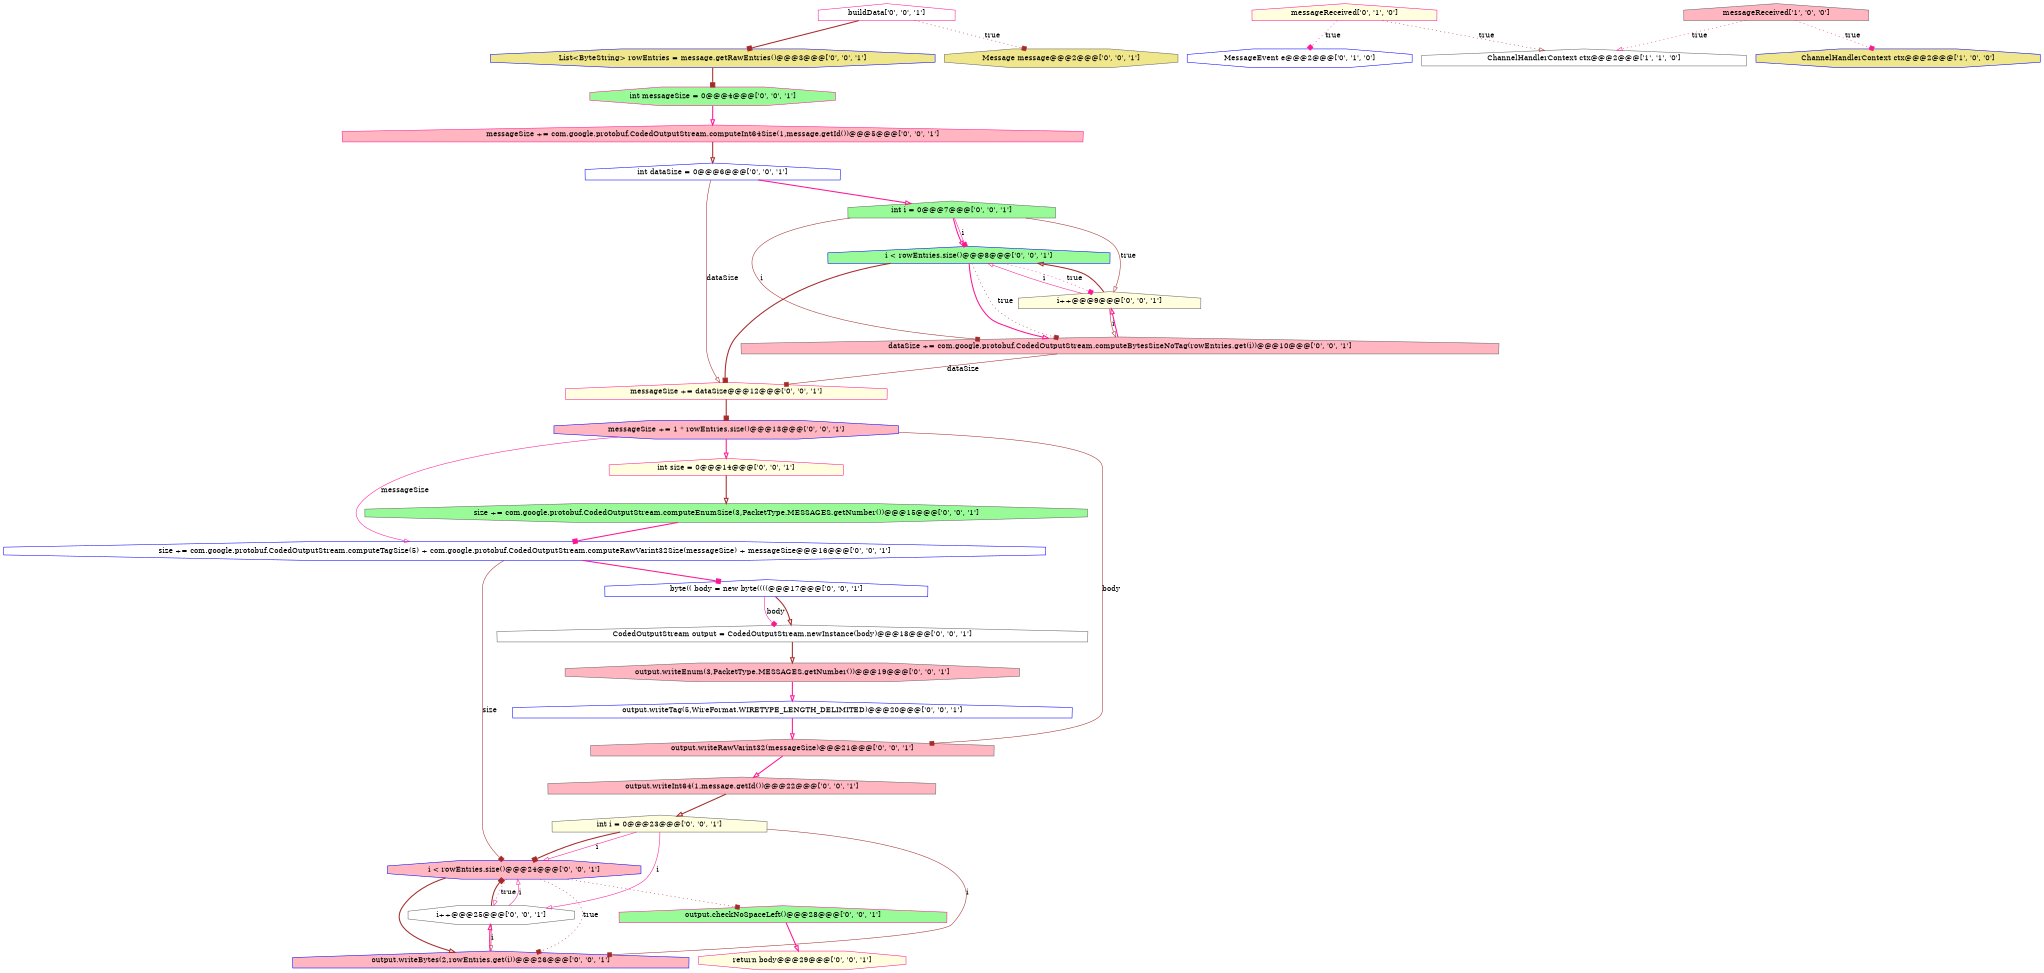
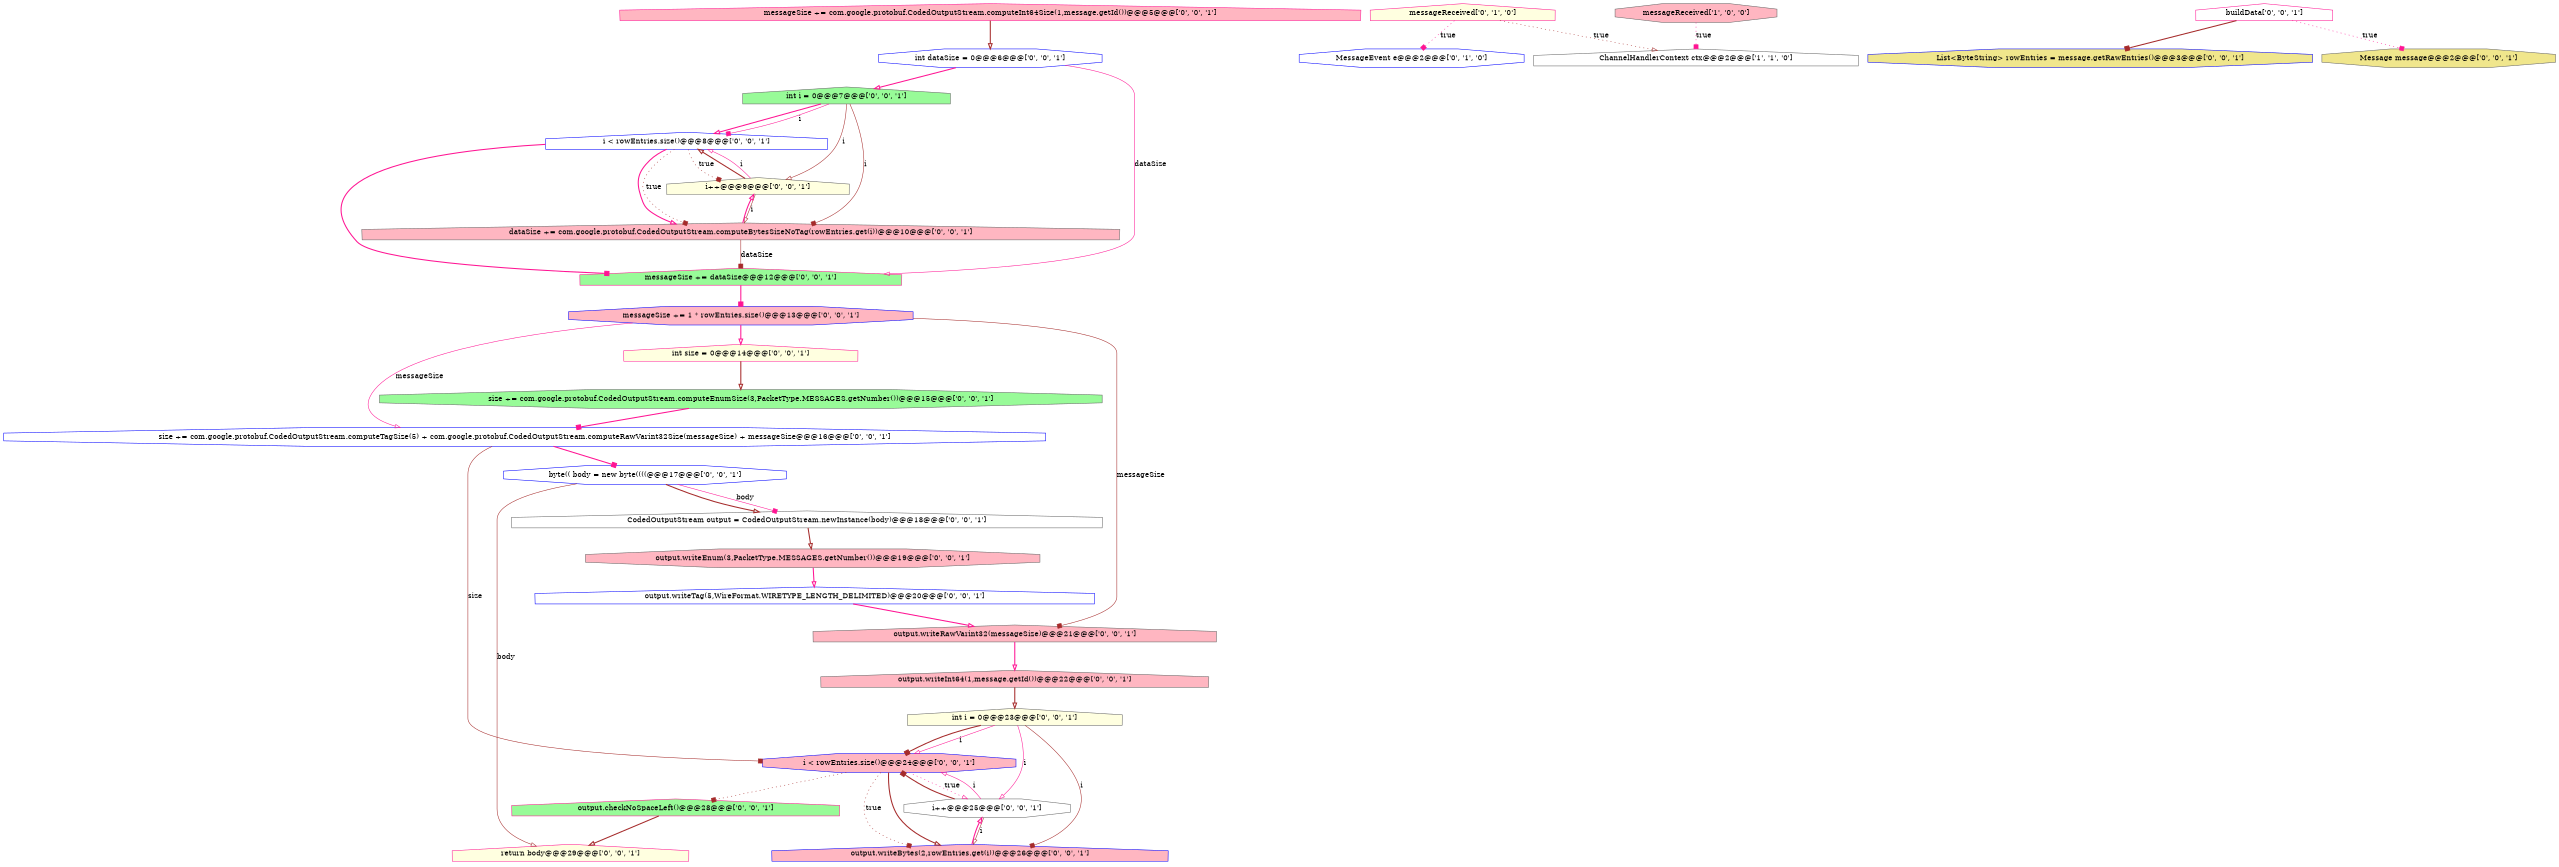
node "messageReceived['1', '0', '0']": shape house -> octagon
edge "buildData['0', '0', '1']" -> "Message message@@@2@@@['0', '0', '1']": color brown -> deeppink
edge "messageReceived['1', '0', '0']" -> "ChannelHandlerContext ctx@@@2@@@['1', '1', '0']": arrowhead onormal -> box
node "ChannelHandlerContext ctx@@@2@@@['1', '0', '0']": removed
node "int messageSize = 0@@@4@@@['0', '0', '1']": removed
node "int dataSize = 0@@@6@@@['0', '0', '1']": shape house -> octagon
node "i < rowEntries.size()@@@8@@@['0', '0', '1']": fillcolor palegreen -> white
edge "int i = 0@@@7@@@['0', '0', '1']" -> "i++@@@9@@@['0', '0', '1']": label "true" -> "i"
edge "i < rowEntries.size()@@@8@@@['0', '0', '1']" -> "i++@@@9@@@['0', '0', '1']": color deeppink -> brown
edge "int dataSize = 0@@@6@@@['0', '0', '1']" -> "messageSize += dataSize@@@12@@@['0', '0', '1']": color brown -> deeppink
edge "i < rowEntries.size()@@@8@@@['0', '0', '1']" -> "messageSize += dataSize@@@12@@@['0', '0', '1']": color brown -> deeppink
node "messageSize += dataSize@@@12@@@['0', '0', '1']": fillcolor lightyellow -> palegreen
edge "messageSize += dataSize@@@12@@@['0', '0', '1']" -> "messageSize += 1 * rowEntries.size()@@@13@@@['0', '0', '1']": color brown -> deeppink
node "byte(( body = new byte((((@@@17@@@['0', '0', '1']": shape house -> octagon
edge "messageSize += 1 * rowEntries.size()@@@13@@@['0', '0', '1']" -> "output.writeRawVarint32(messageSize)@@@21@@@['0', '0', '1']": label "body" -> "messageSize"
edge "byte(( body = new byte((((@@@17@@@['0', '0', '1']" -> "return body@@@29@@@['0', '0', '1']": added, label "body"
edge "output.checkNoSpaceLeft()@@@28@@@['0', '0', '1']" -> "return body@@@29@@@['0', '0', '1']": color deeppink -> brown
node "return body@@@29@@@['0', '0', '1']": shape octagon -> house
